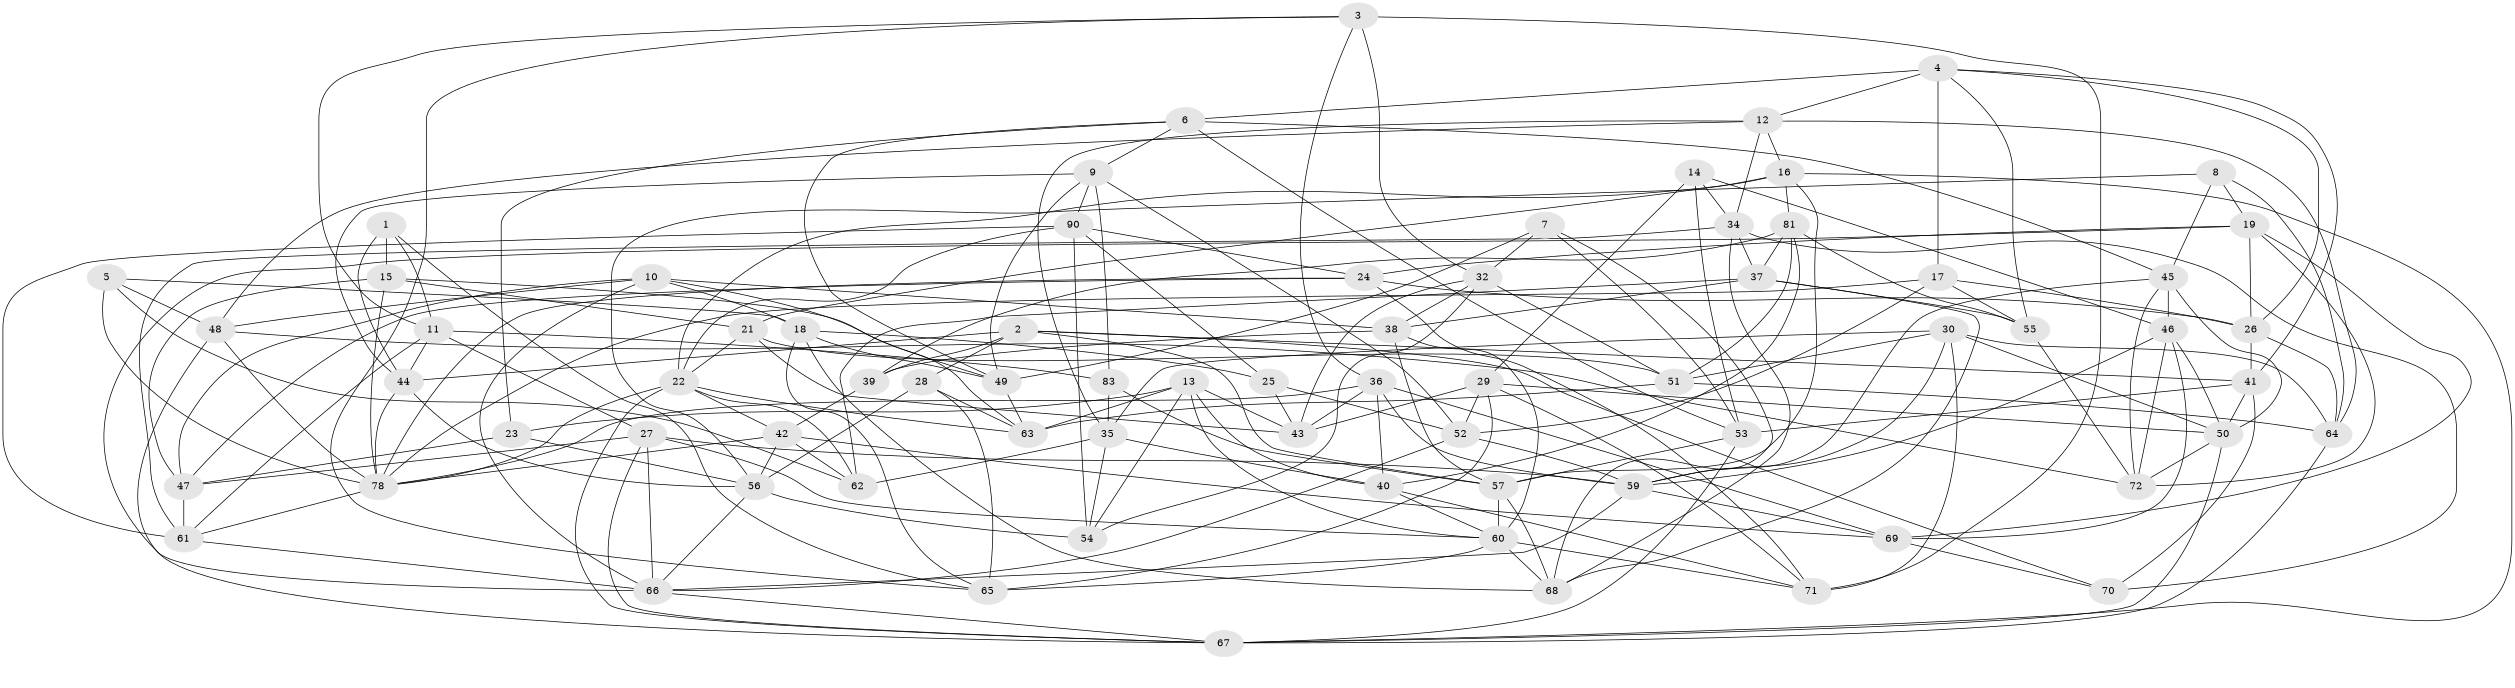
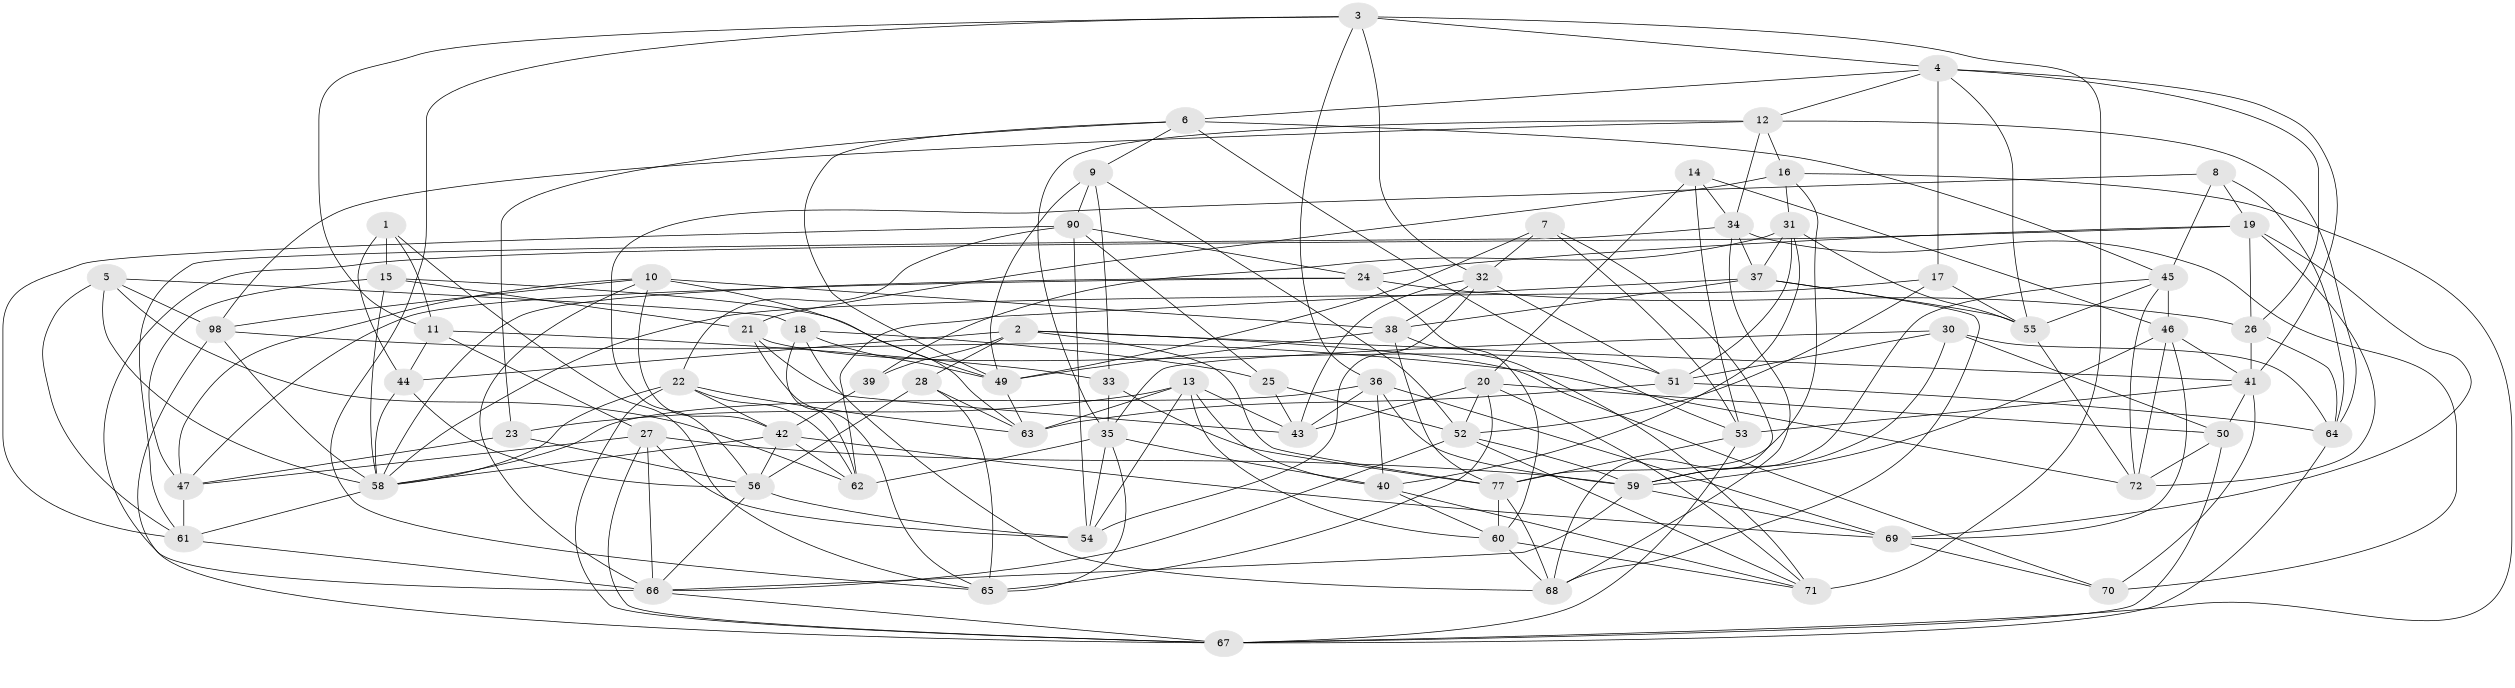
edge "3" -- "4": added
edge "9" -- "44": removed
edge "16" -- "22": removed
node "81": label "81" -> "31"
edge "10" -- "18": now "10" -- "42"
edge "17" -- "26": removed
node "48": label "48" -> "98"
edge "38" -- "39": now "38" -- "49"
edge "45" -- "50": now "45" -- "55"
edge "21" -- "22": now "21" -- "62"
edge "46" -- "50": now "46" -- "41"
node "83": label "83" -> "33"
node "29": label "29" -> "20"
edge "11" -- "61": now "5" -- "61"
node "78": label "78" -> "58"
node "57": label "57" -> "77"
edge "30" -- "71": now "52" -- "71"
edge "27" -- "60": now "27" -- "54"
edge "60" -- "65": now "35" -- "65"
